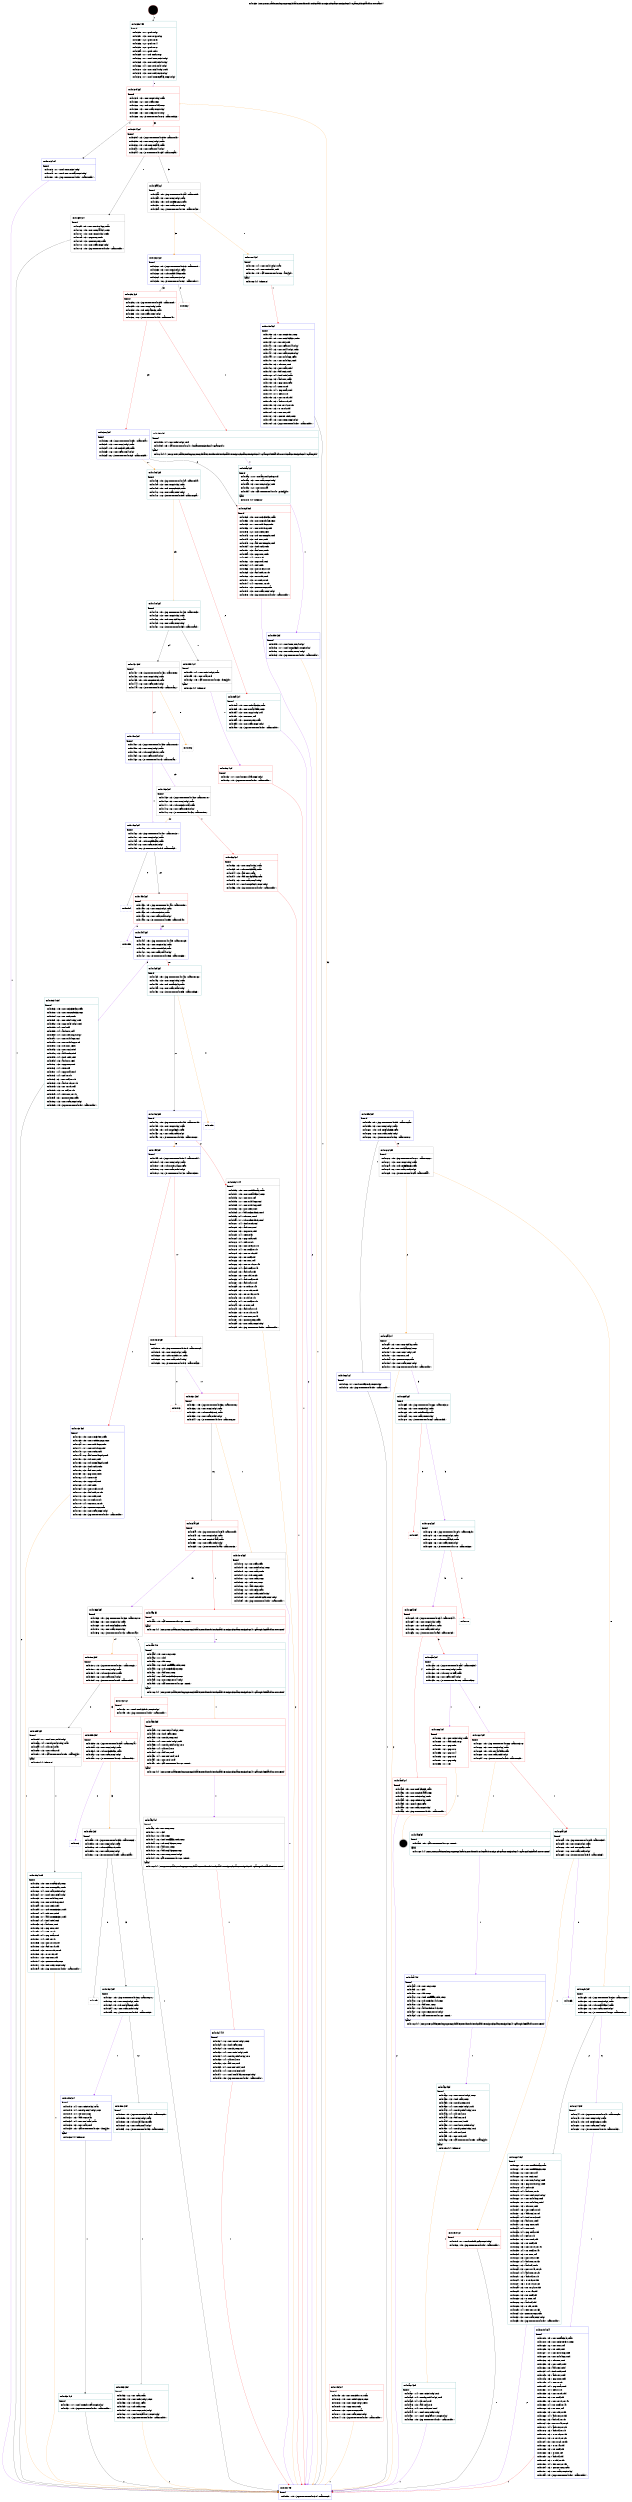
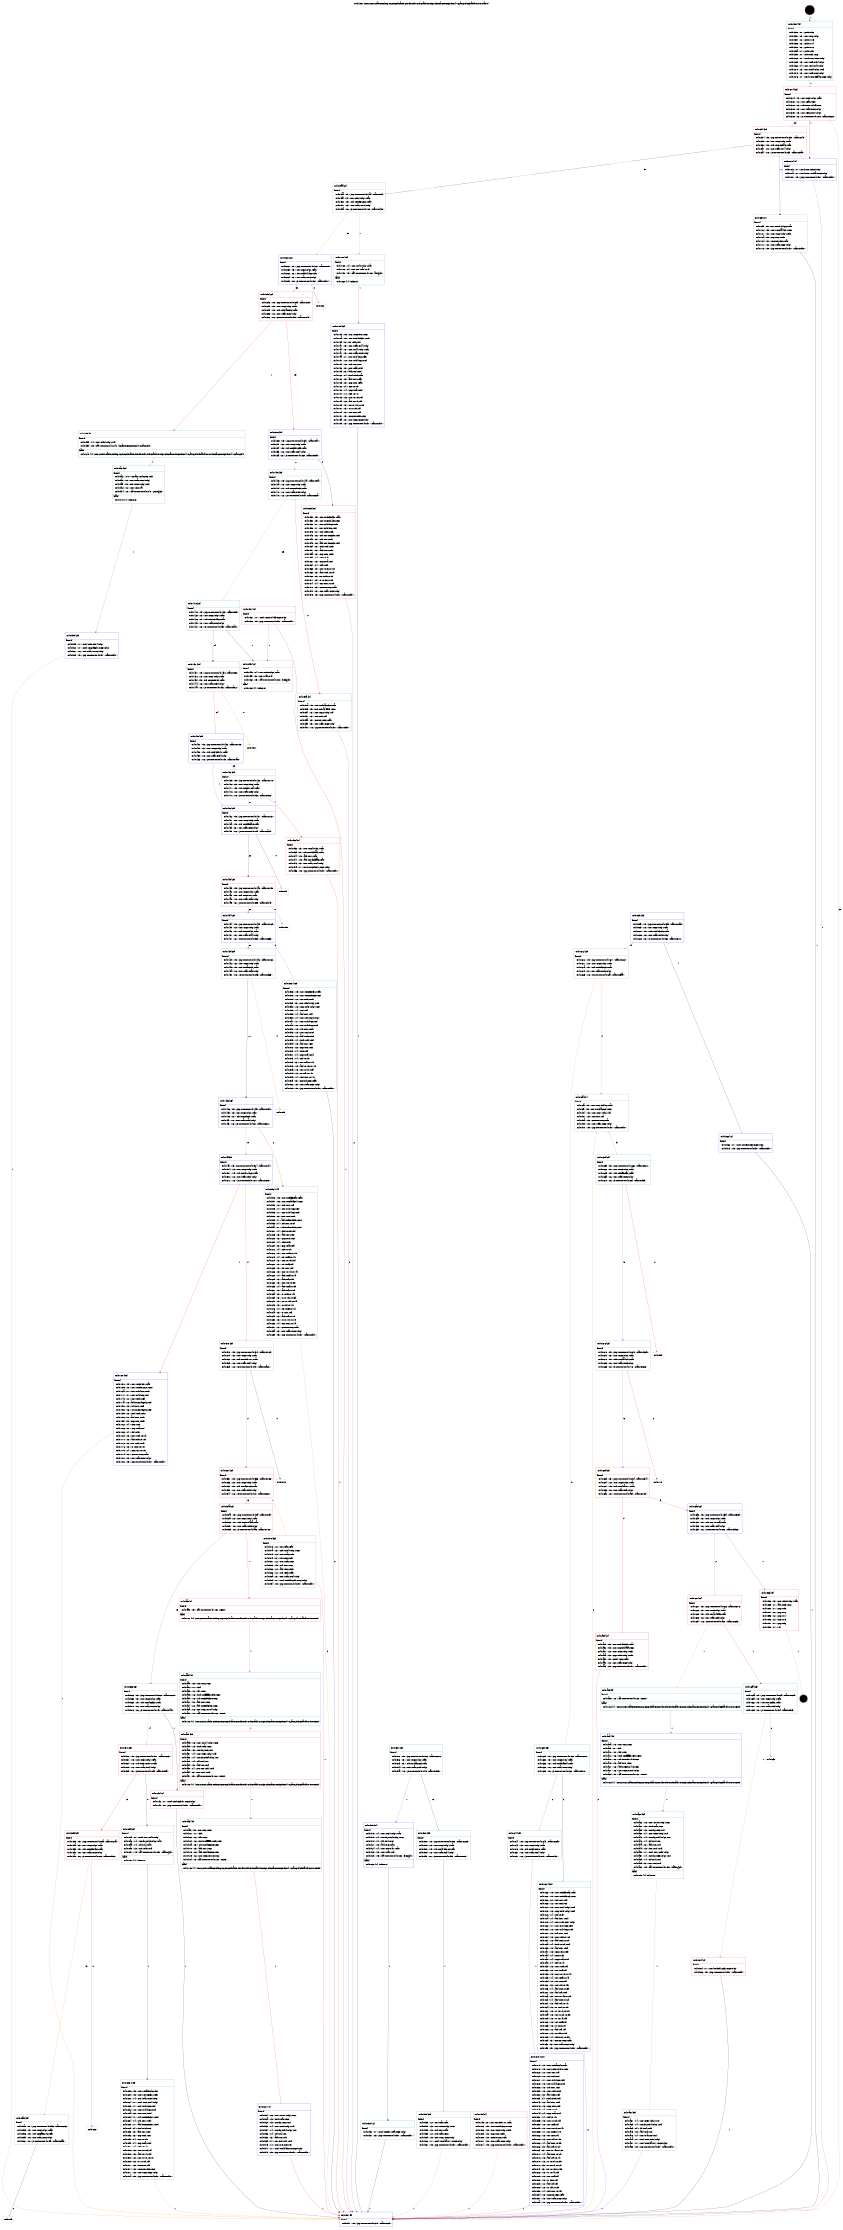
edge "0x401d5b [12]" -> "0x401d67 [12]": reversed
edge "0x4015ae [25]" -> "0x4015c7 [25]": removed, label "13"
